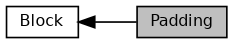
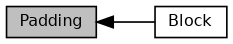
edge "Padding" -> "Block": reversed
